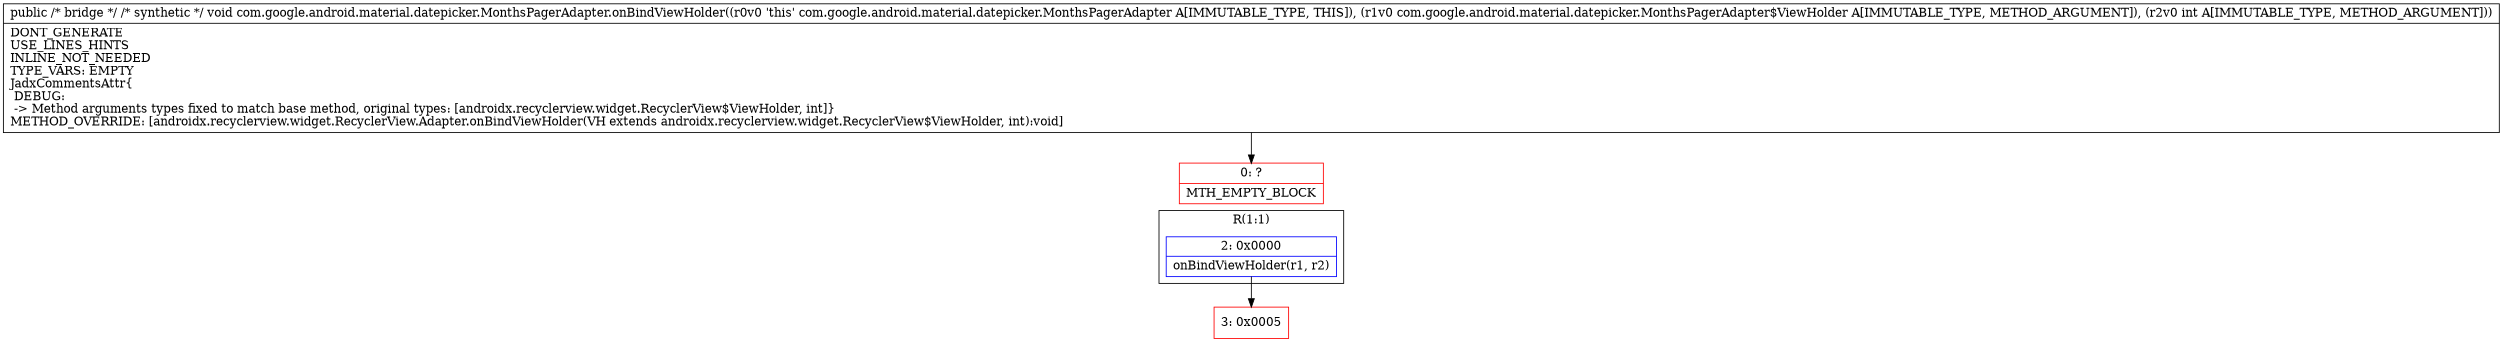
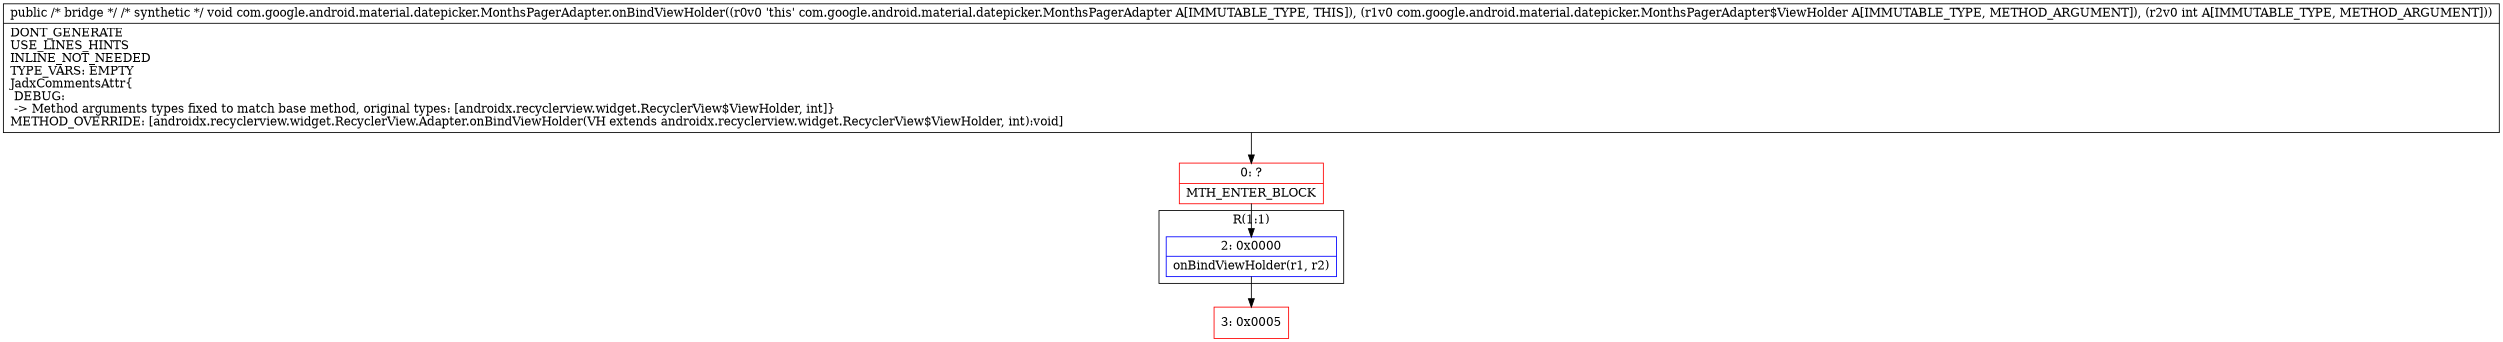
node "0: ?": text "MTH_EMPTY_BLOCK" -> "MTH_ENTER_BLOCK"
edge "0: ?" -> "2: 0x0000": added
